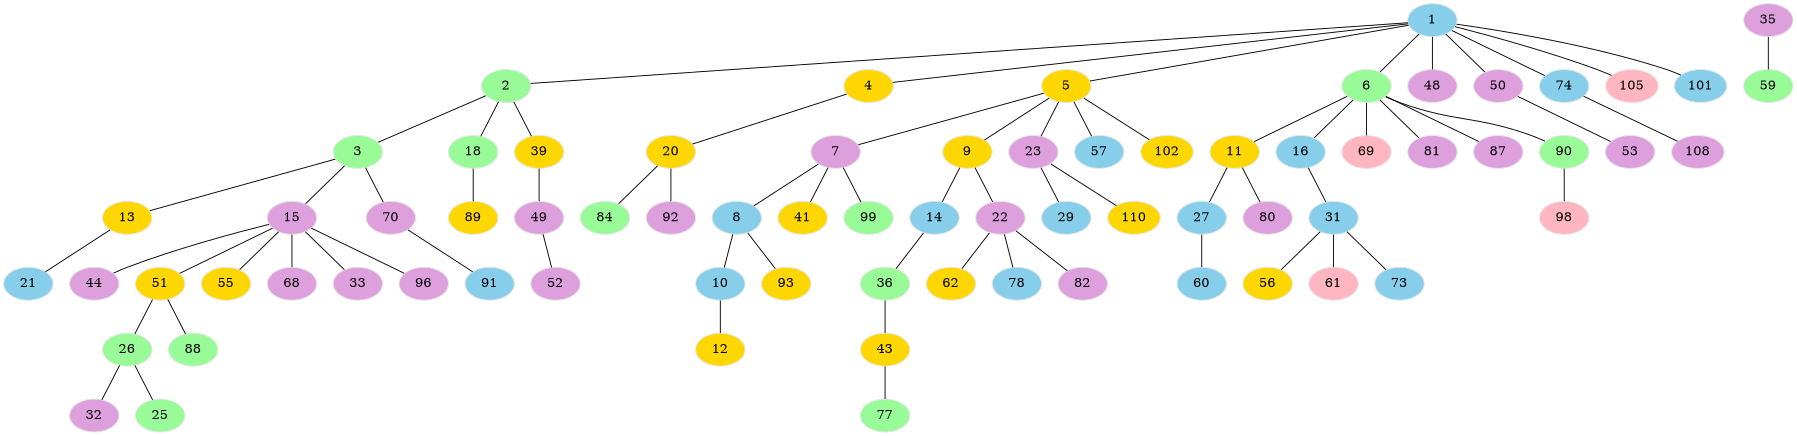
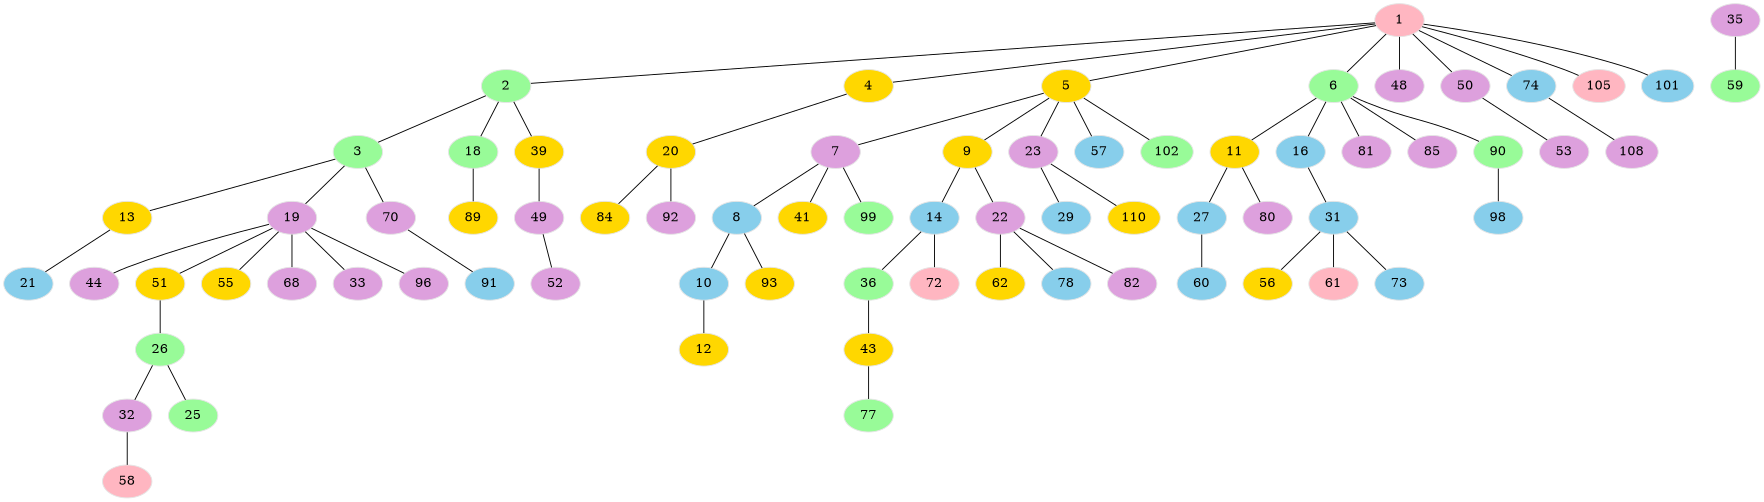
node "1": fillcolor skyblue -> lightpink
node "102": fillcolor gold -> palegreen
node "69": removed
node "87": label "87" -> "85"
node "15": label "15" -> "19"
node "84": fillcolor palegreen -> gold
node "98": fillcolor lightpink -> skyblue
node "72": added
node "88": removed
node "58": added
